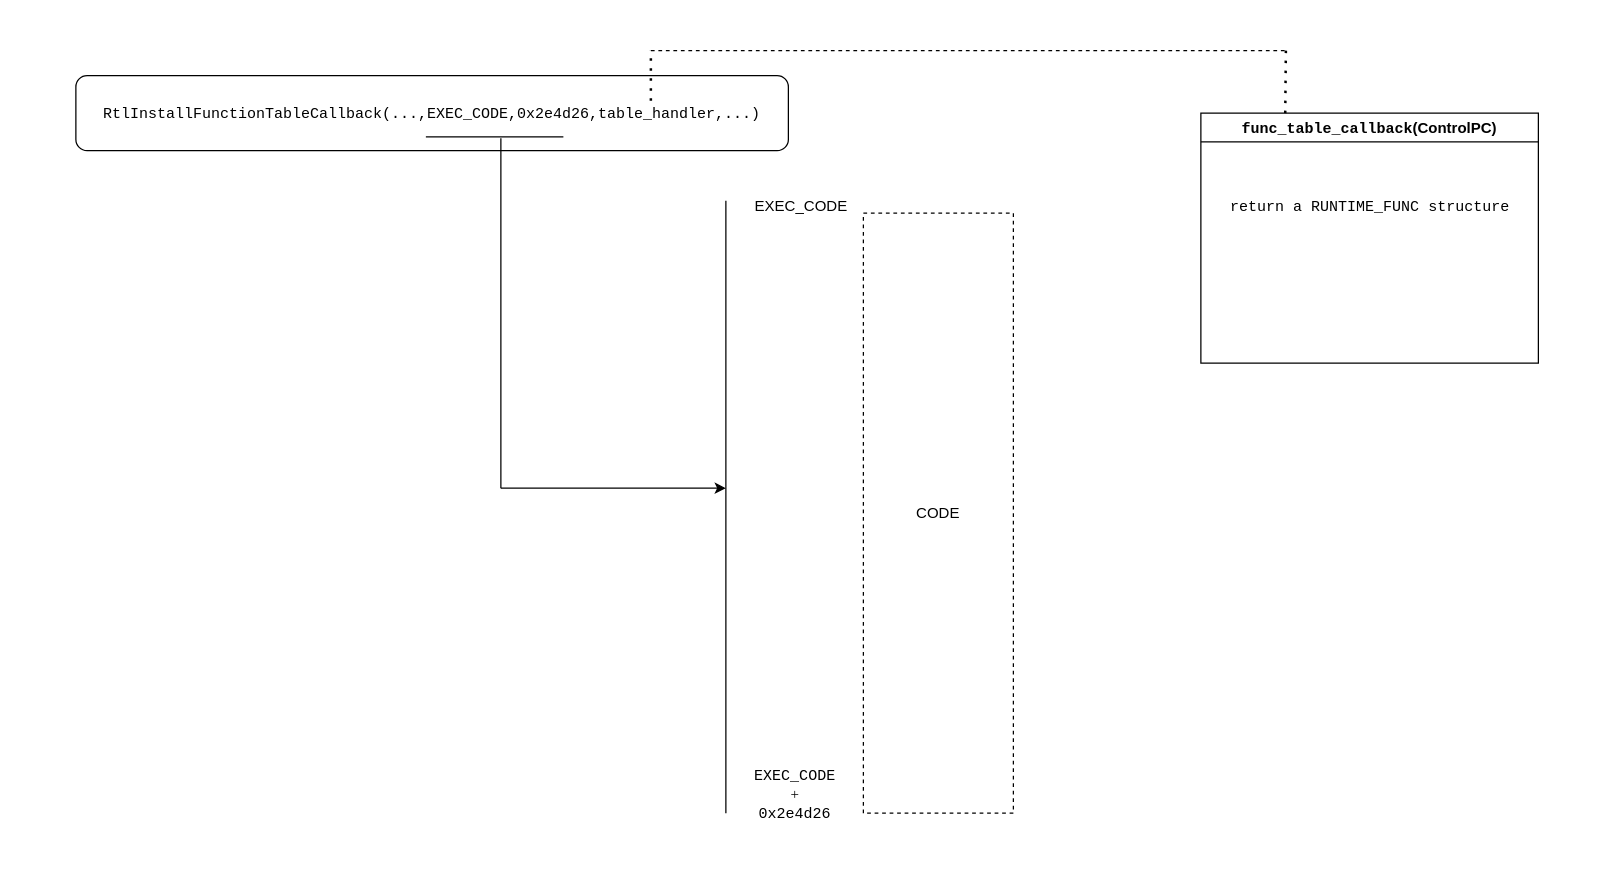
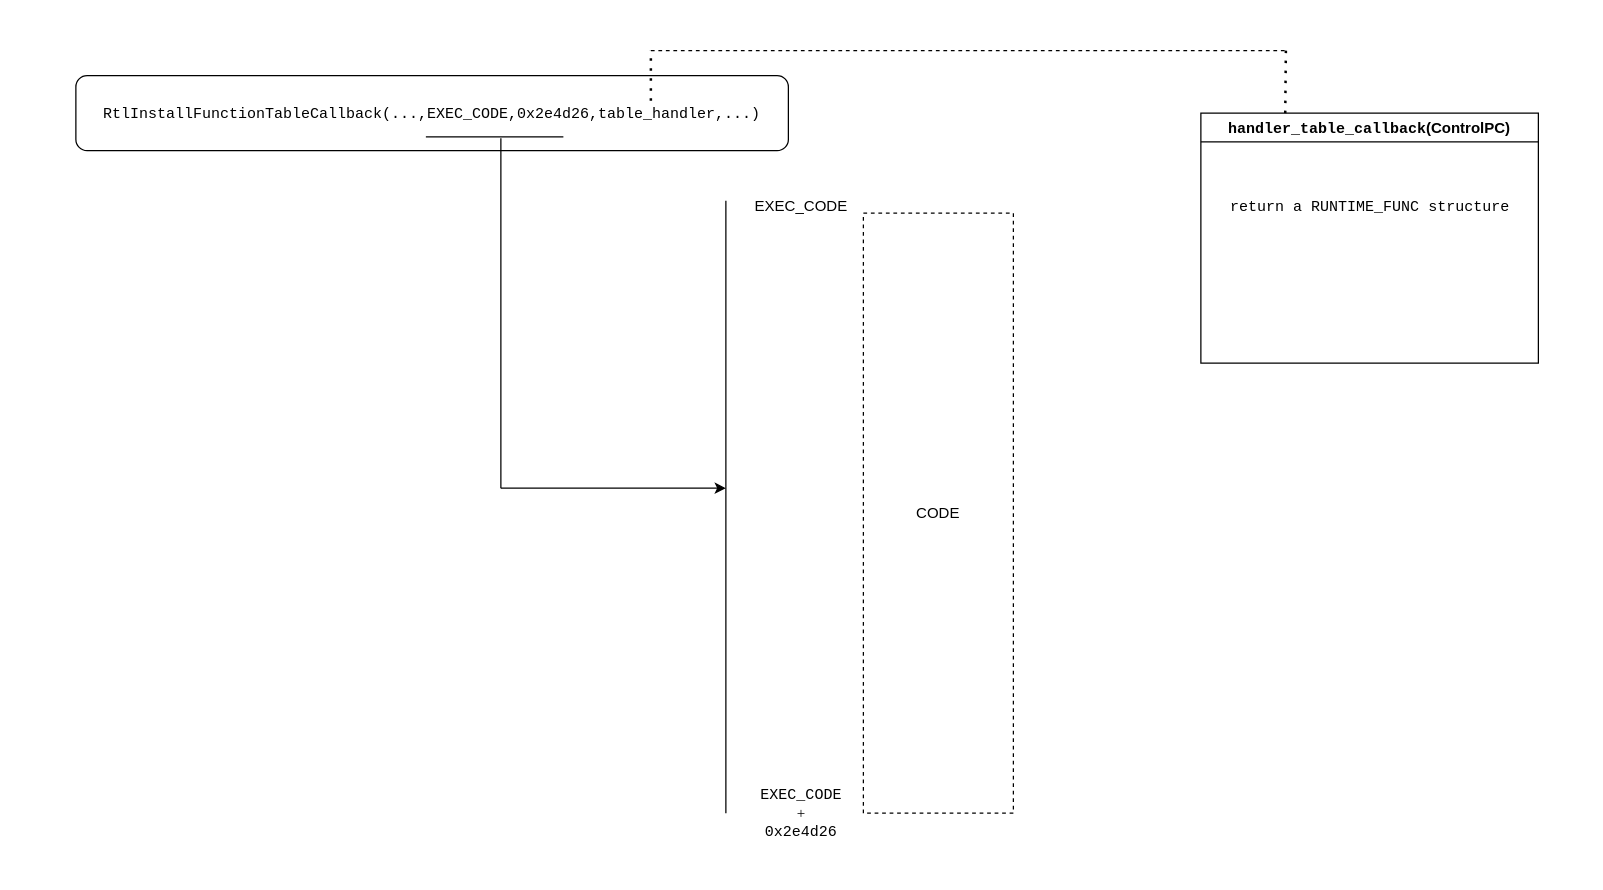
node "func_table_callback(ControlPC)": label "func_table_callback(ControlPC)" -> "handler_table_callback(ControlPC)"
node "EXEC_CODE + 0x2e4d26": moved (794, 794) -> (801, 813)
